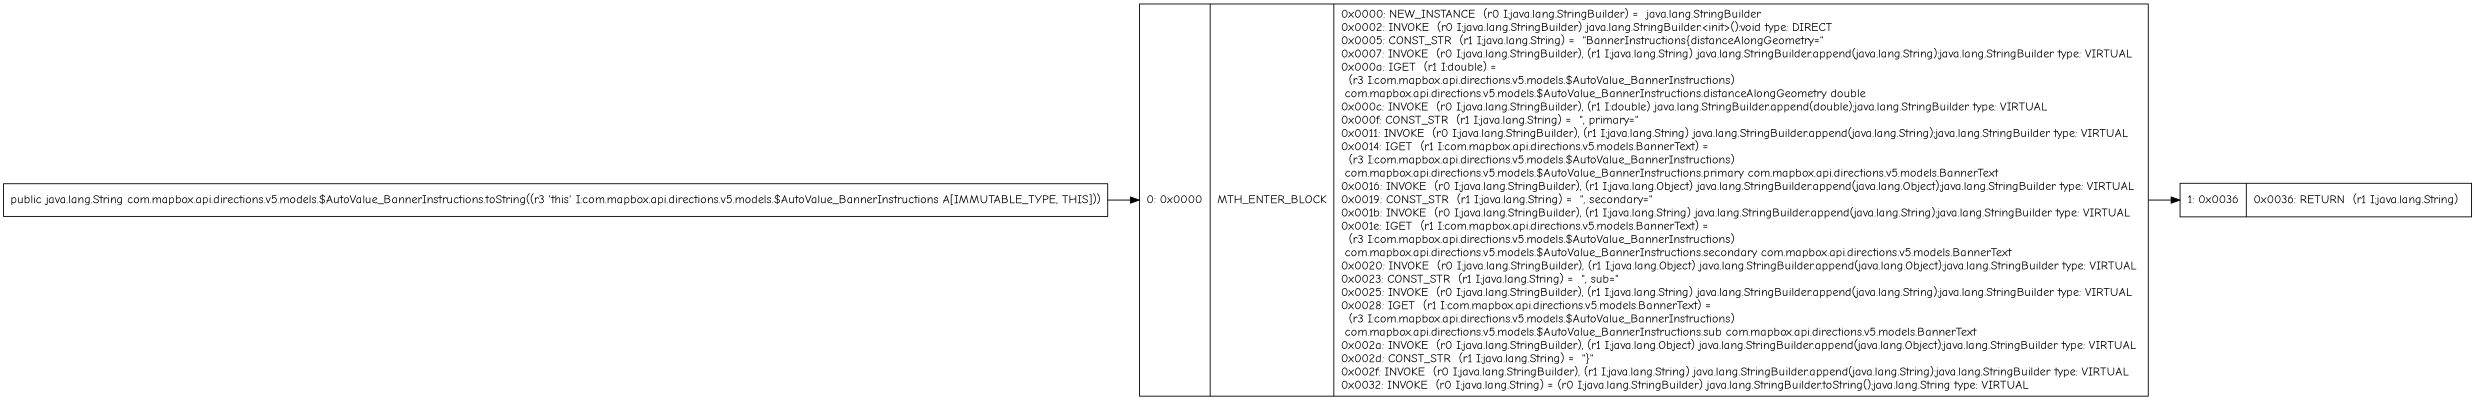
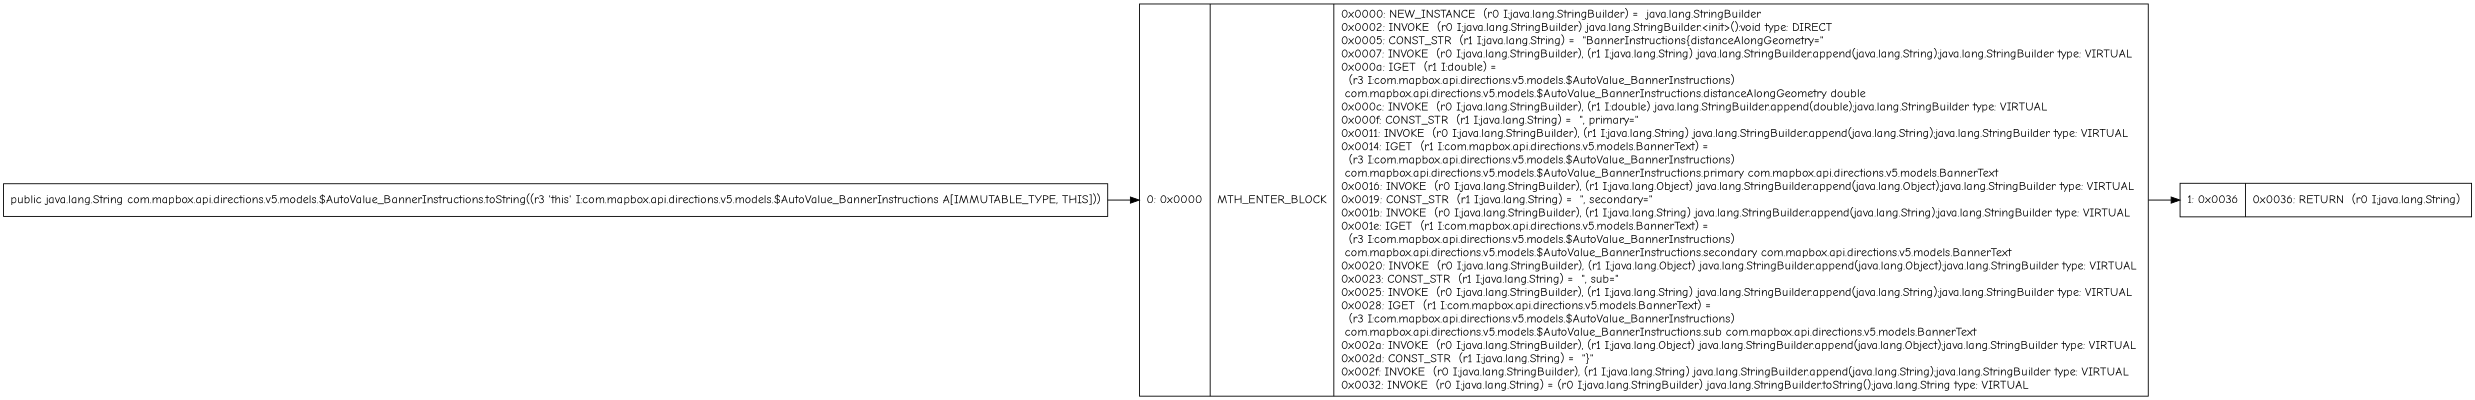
node "1: 0x0036": text "0x0036: RETURN  (r1 I:java.lang.String)" -> "0x0036: RETURN  (r0 I:java.lang.String)"
